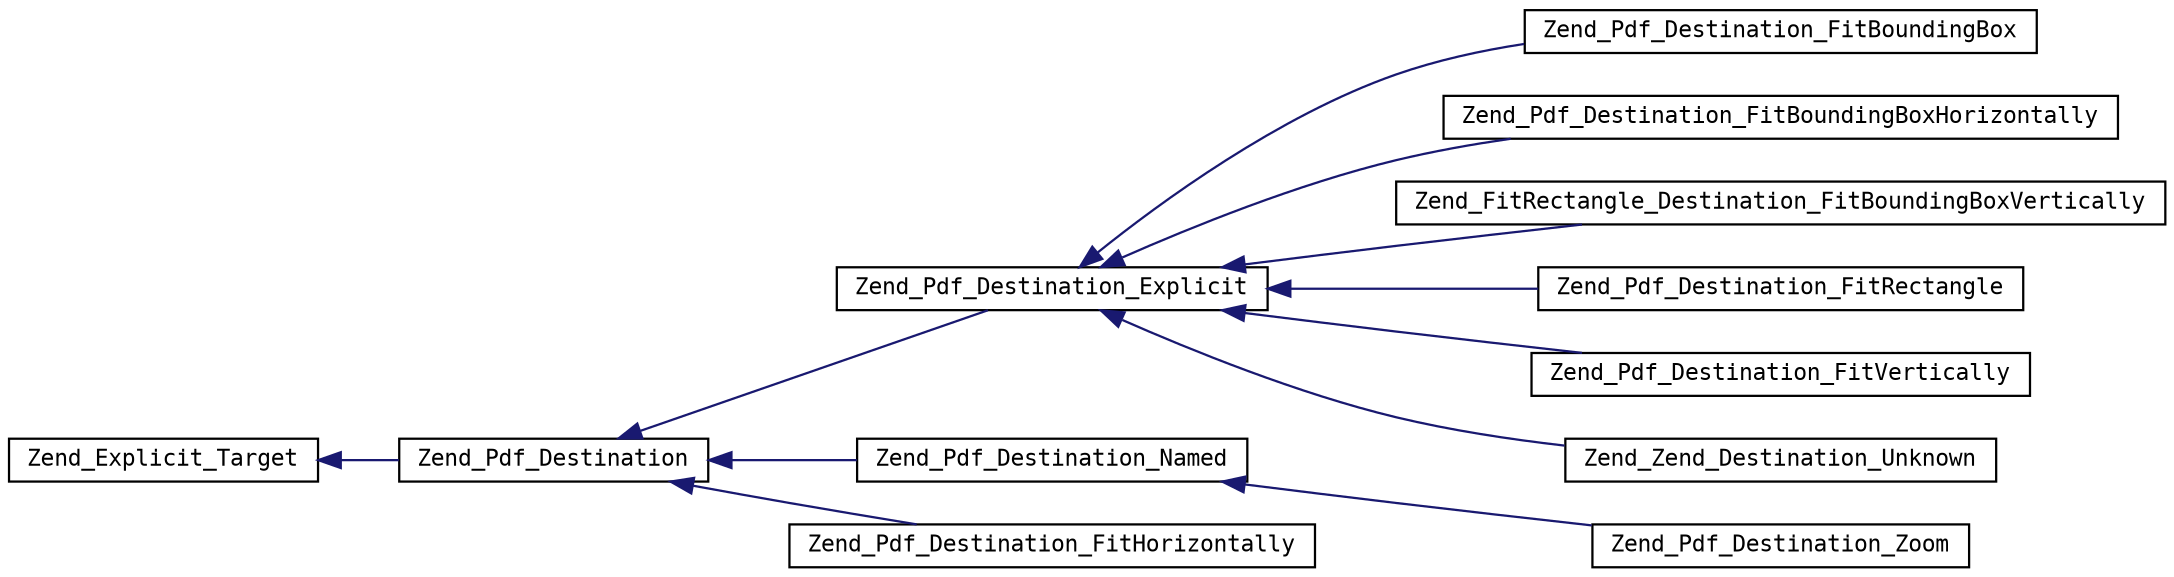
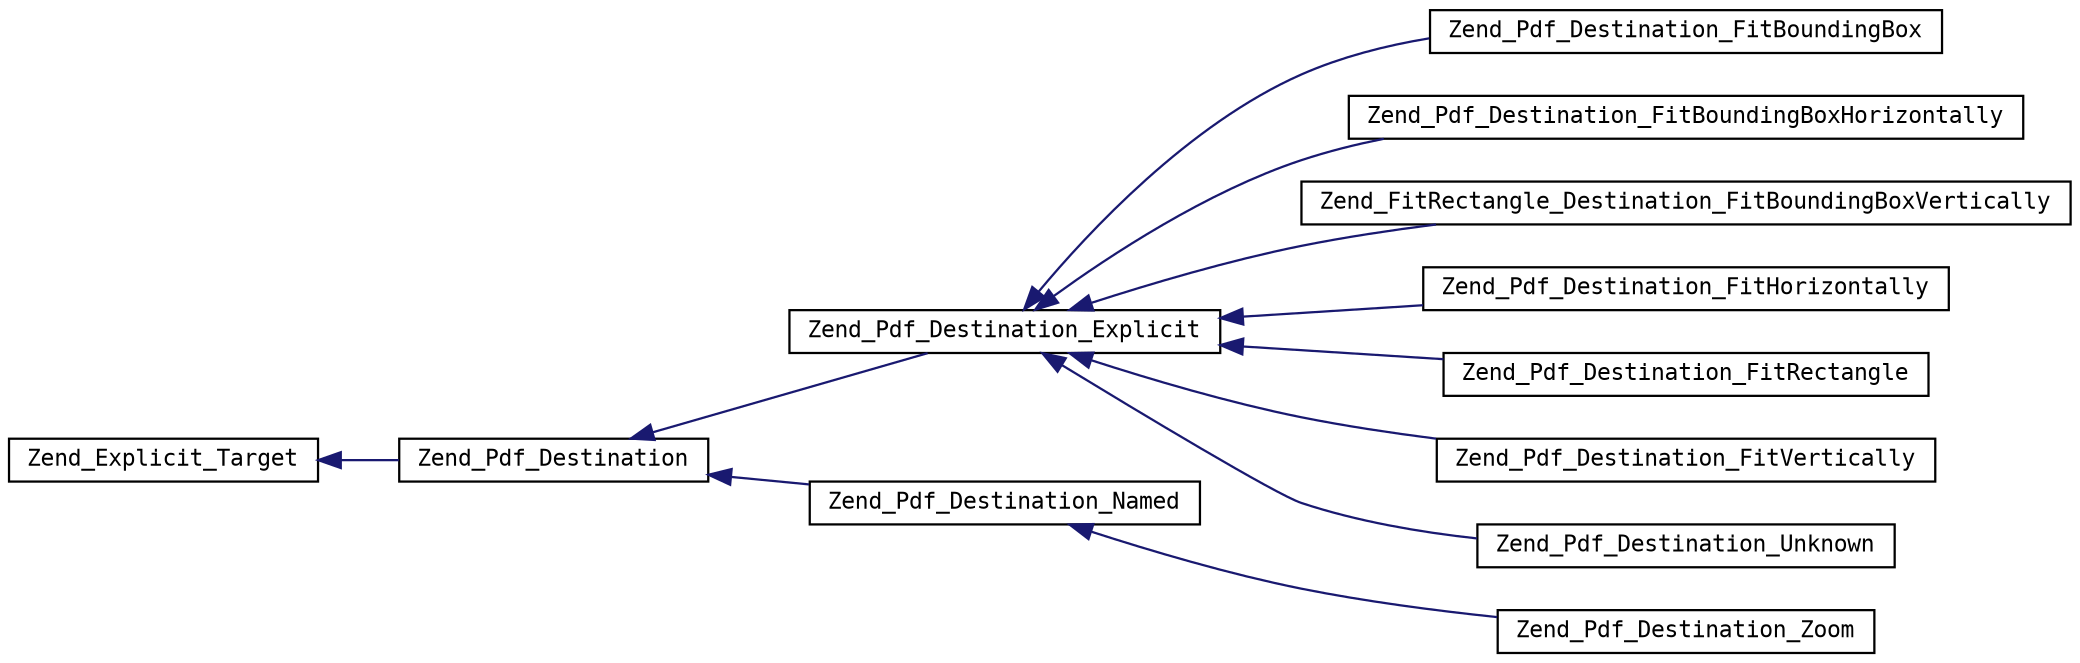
node "Zend_Zend_Destination_Unknown": label "Zend_Zend_Destination_Unknown" -> "Zend_Pdf_Destination_Unknown"
edge "Zend_Pdf_Destination_FitHorizontally" -> "Zend_Pdf_Destination": now "Zend_Pdf_Destination_FitHorizontally" -> "Zend_Pdf_Destination_Explicit"
